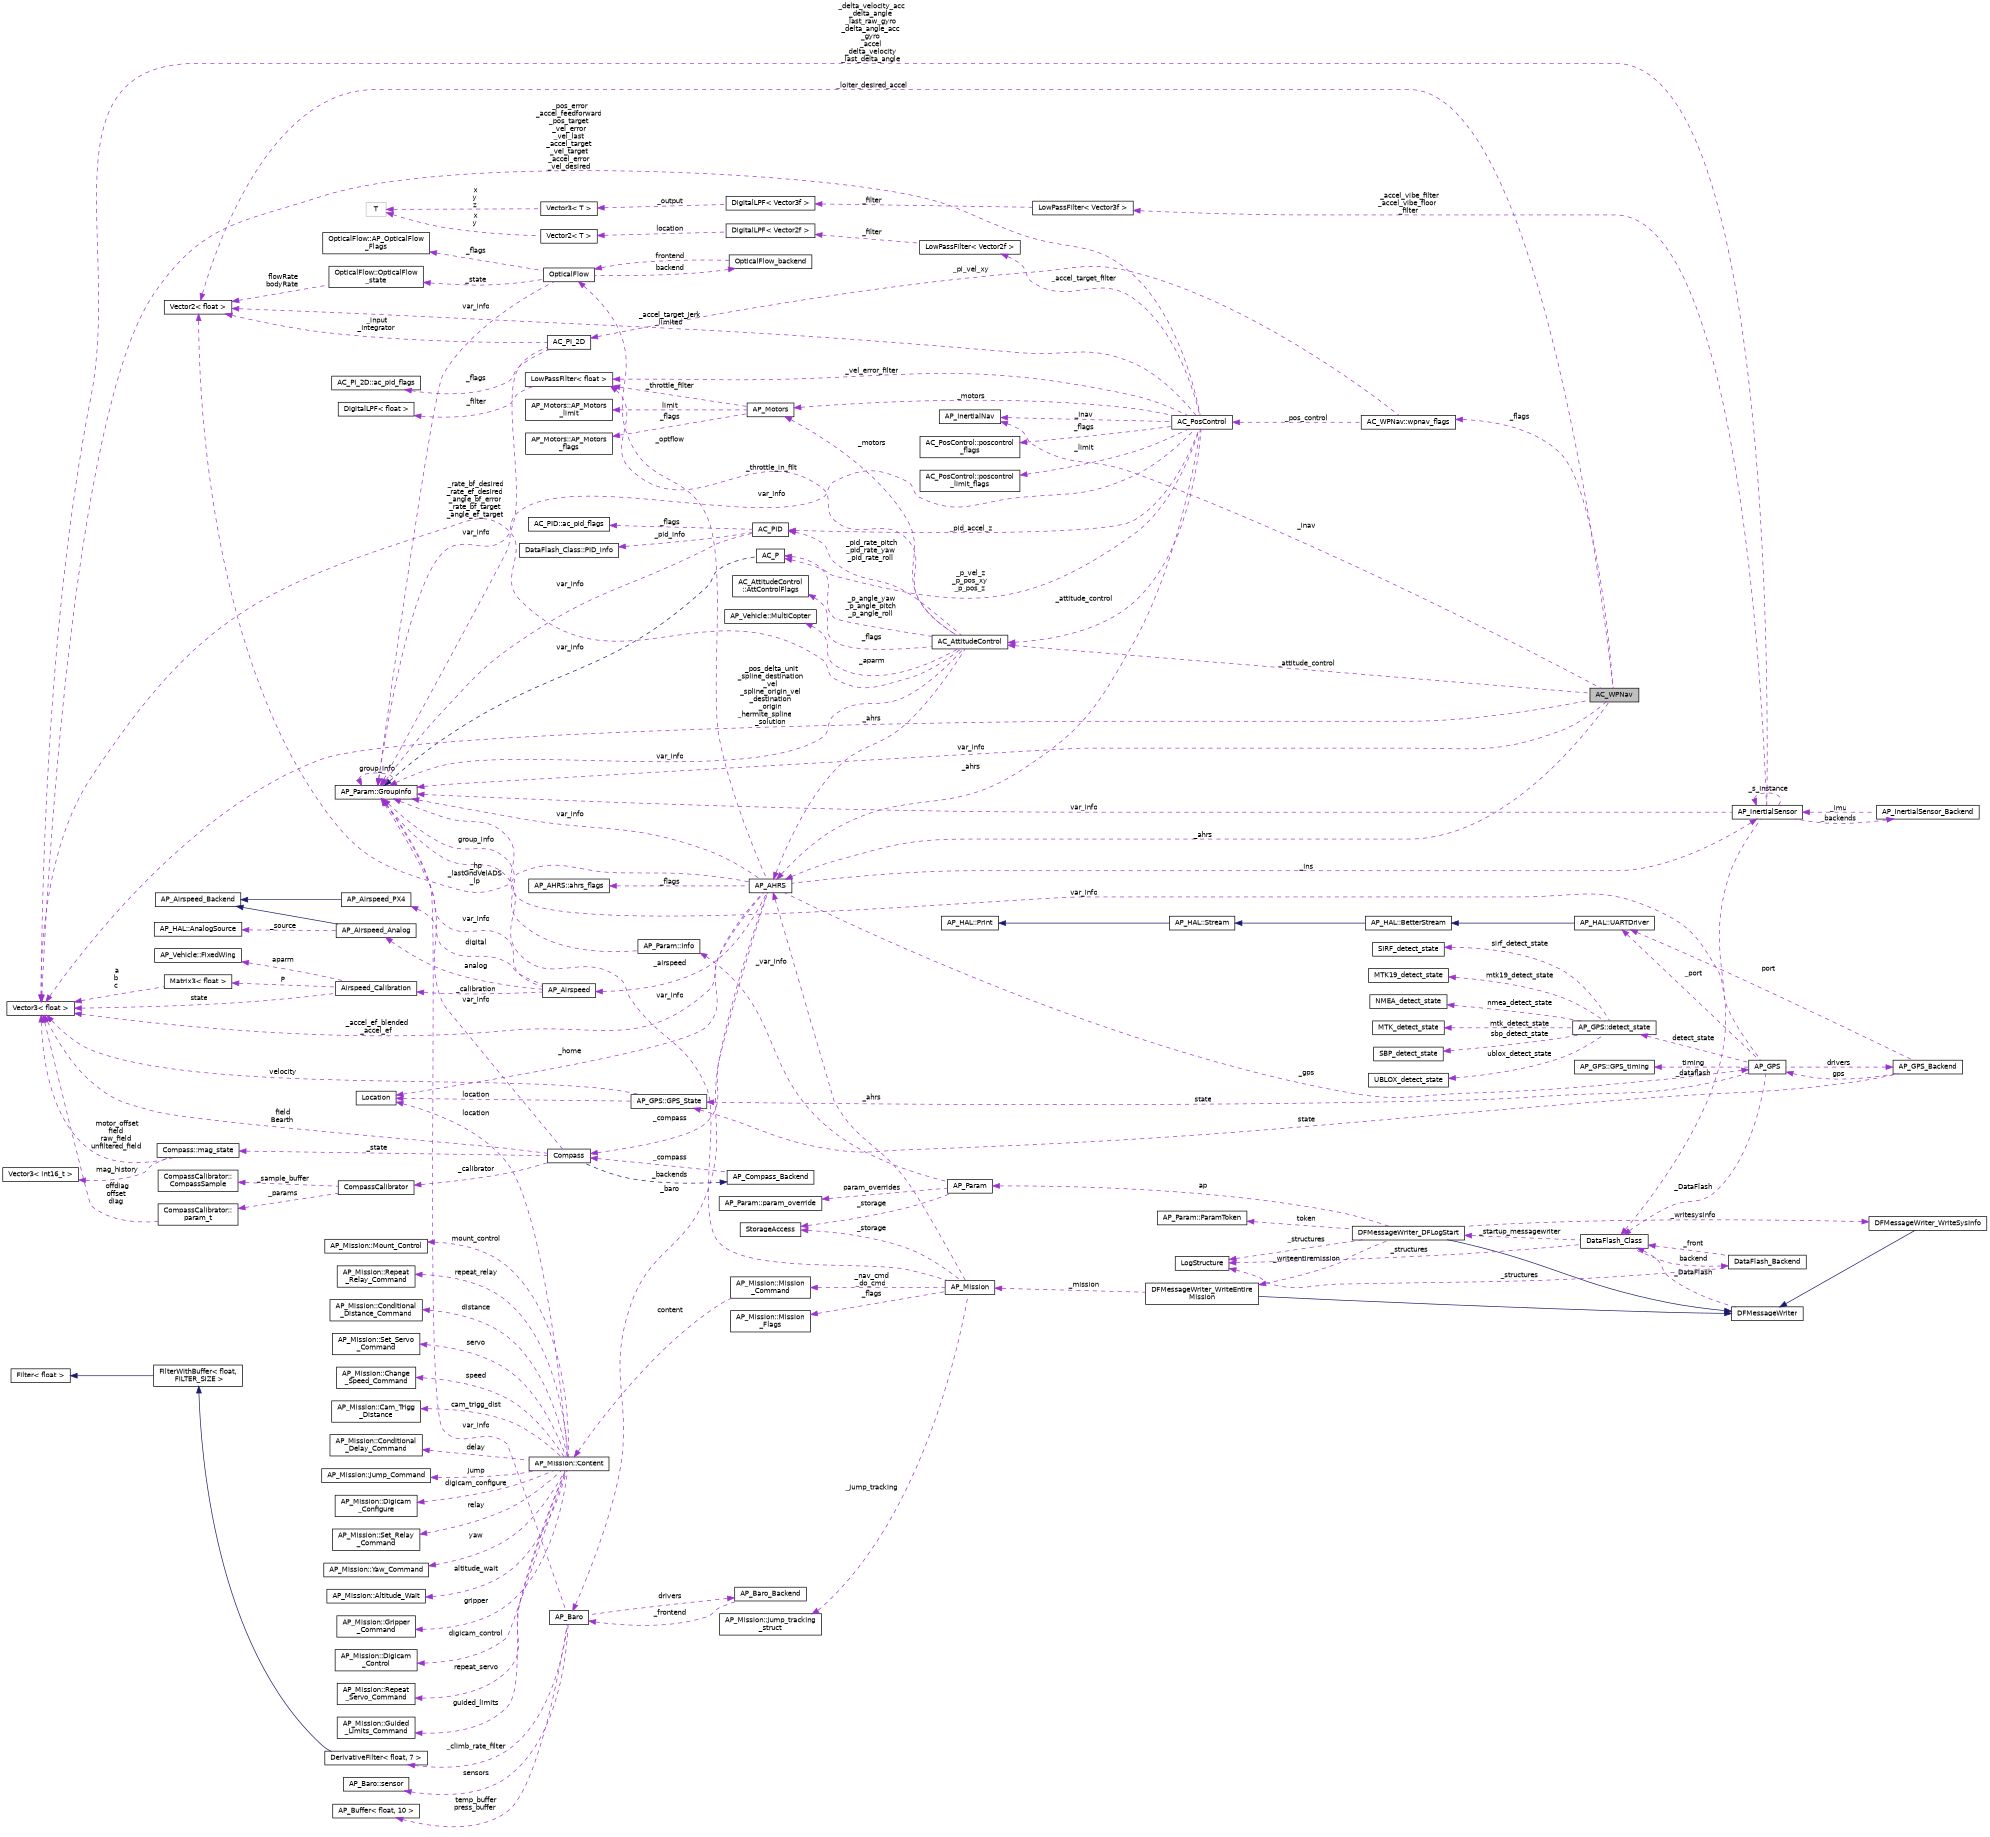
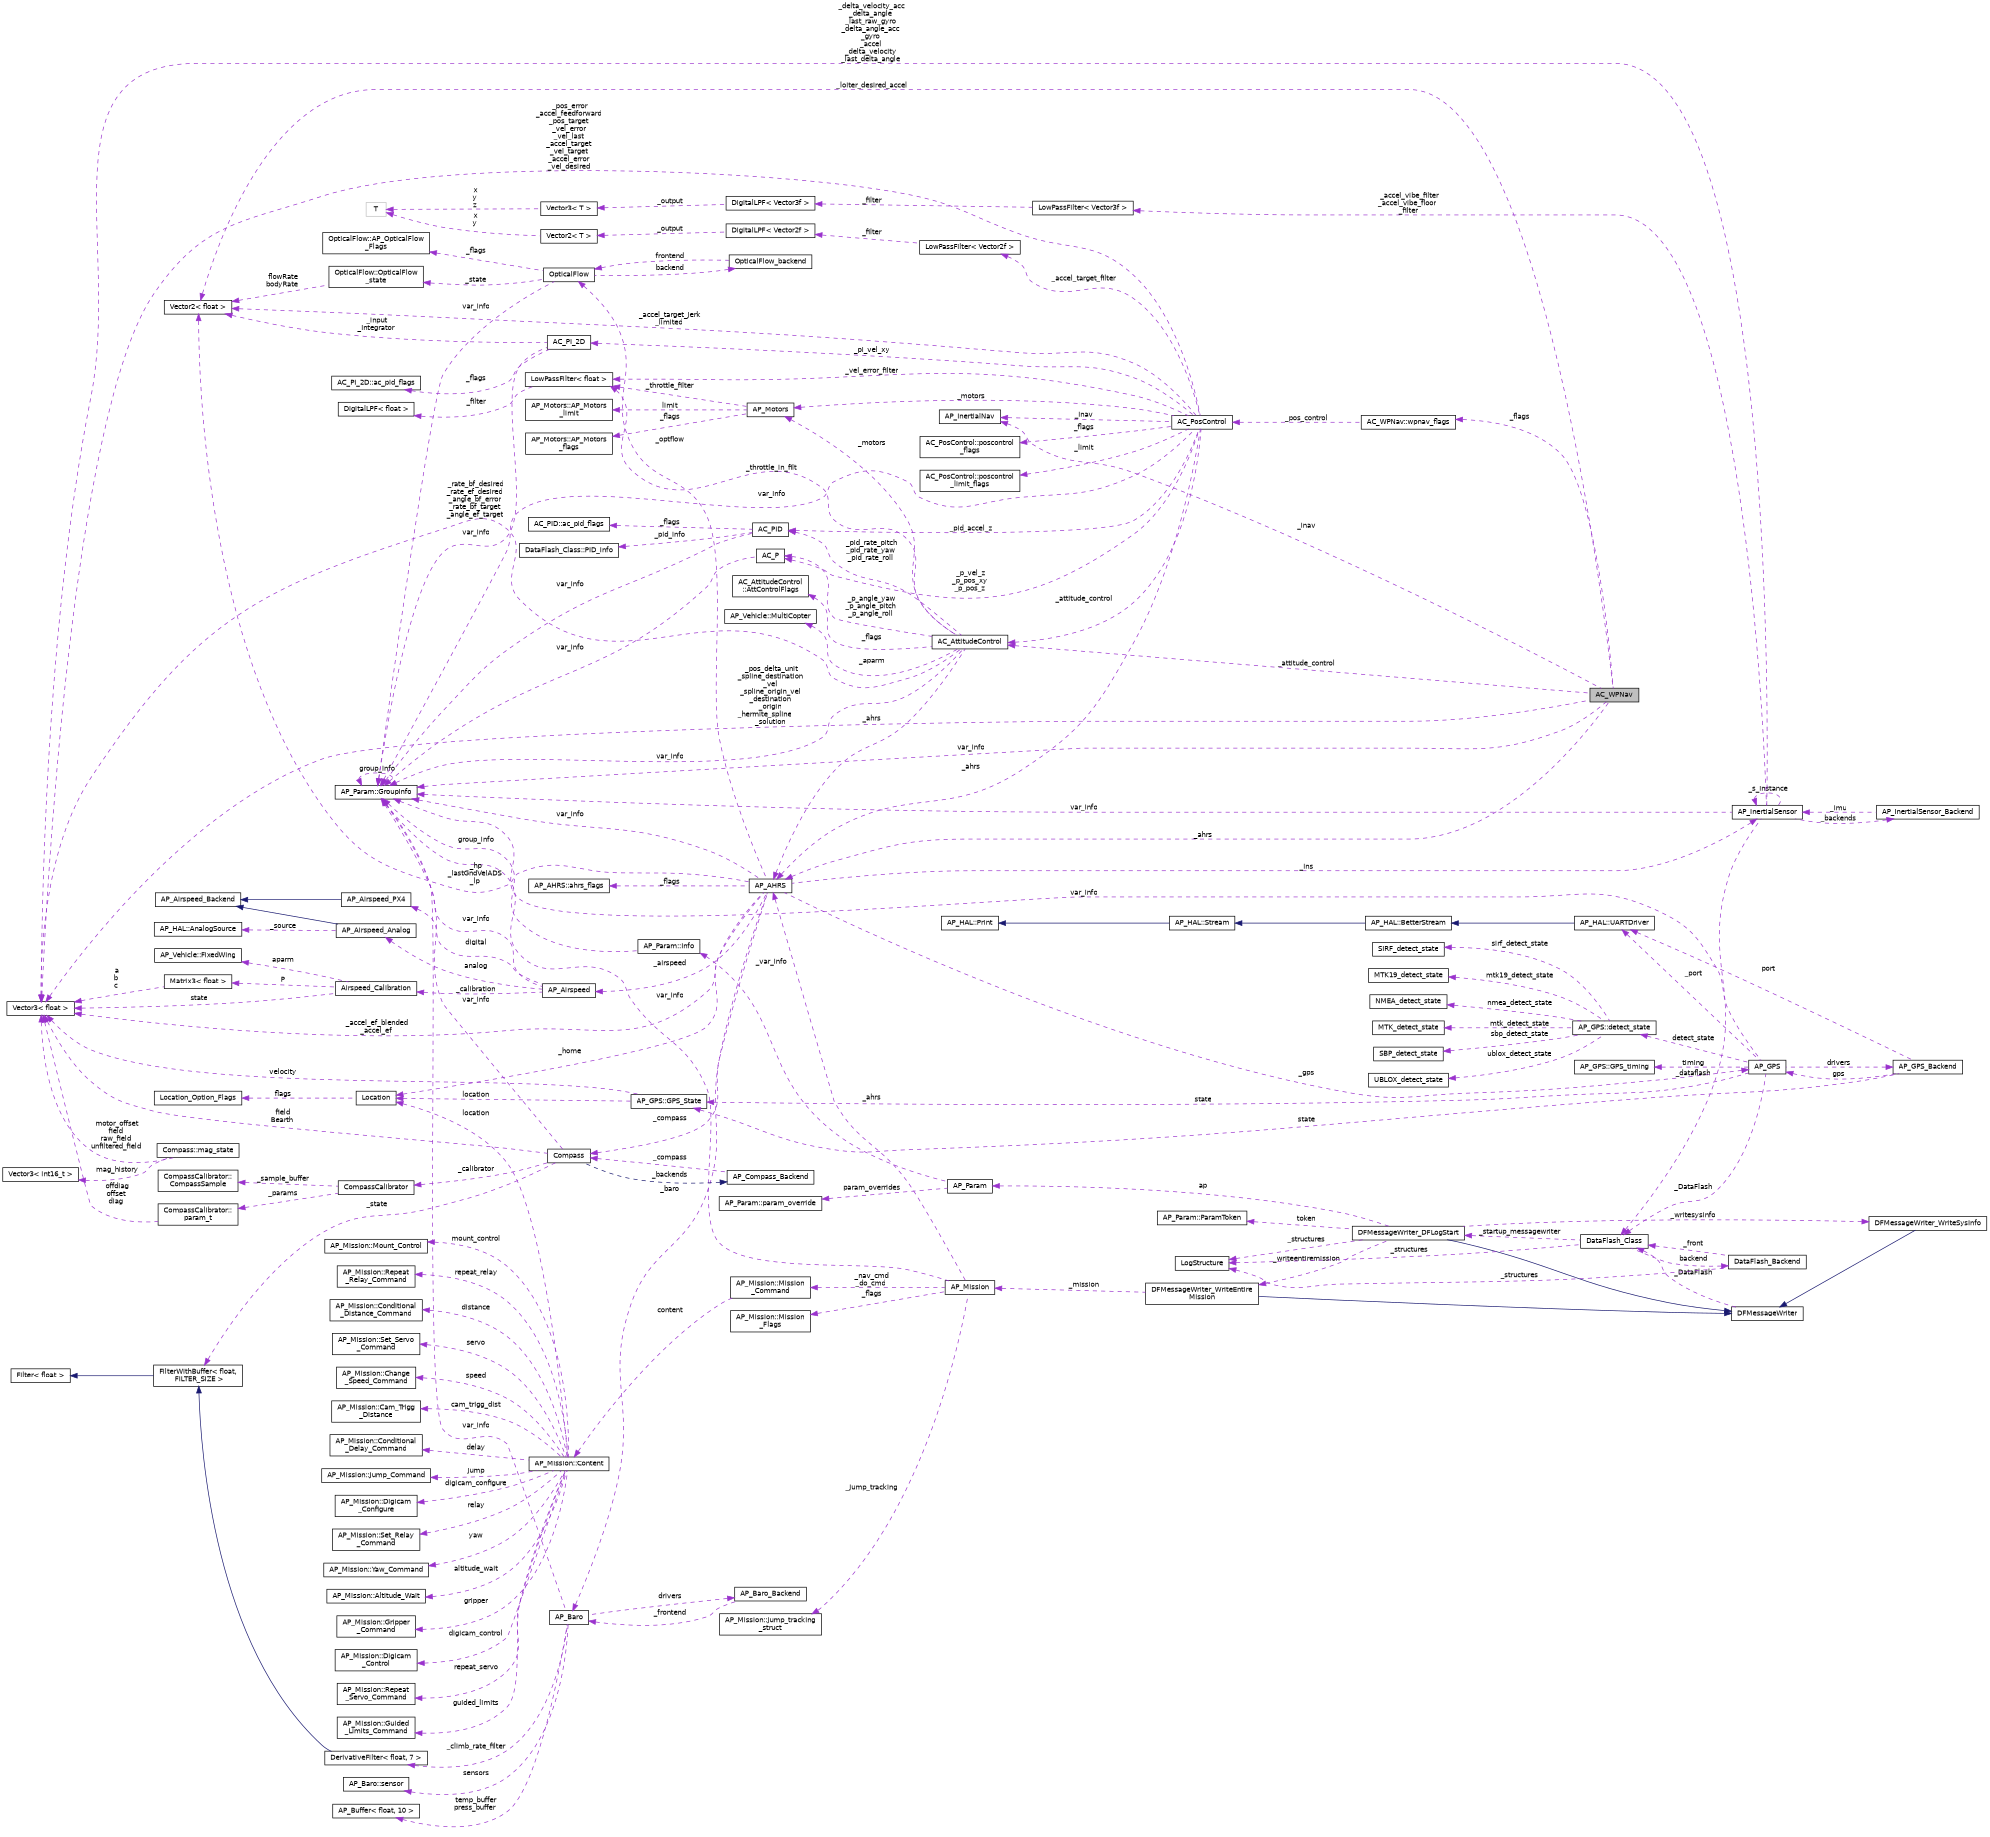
edge "DigitalLPF< Vector2f >" -> "Vector2< T >": label " location" -> " _output"
edge "AC_WPNav::wpnav_flags" -> "AC_PI_2D": now "AC_PosControl" -> "AC_PI_2D"
edge "AC_P" -> "AP_Param::GroupInfo": color midnightblue -> darkorchid3
node "Location_Option_Flags": added
edge "Compass" -> "Compass::mag_state": now "Compass" -> "FilterWithBuffer< float, FILTER_SIZE >"
node "StorageAccess": removed
